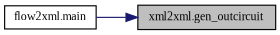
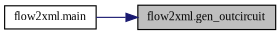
node "xml2xml.gen_outcircuit": label "xml2xml.gen_outcircuit" -> "flow2xml.gen_outcircuit"
